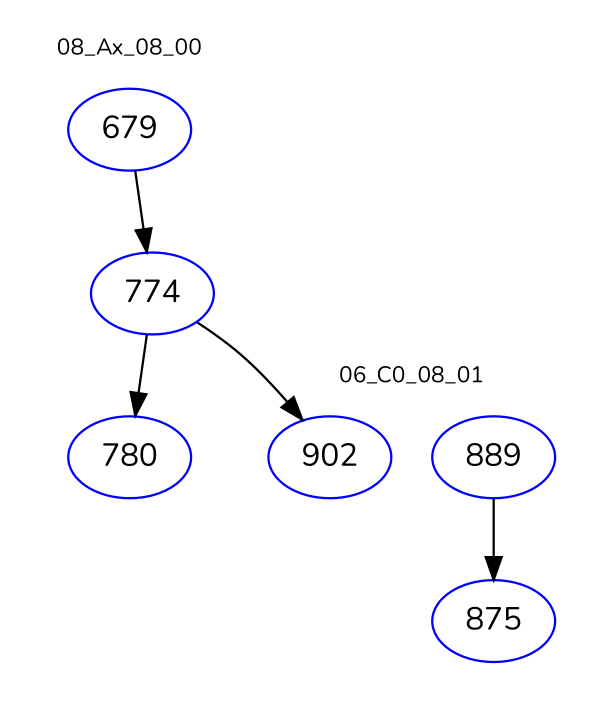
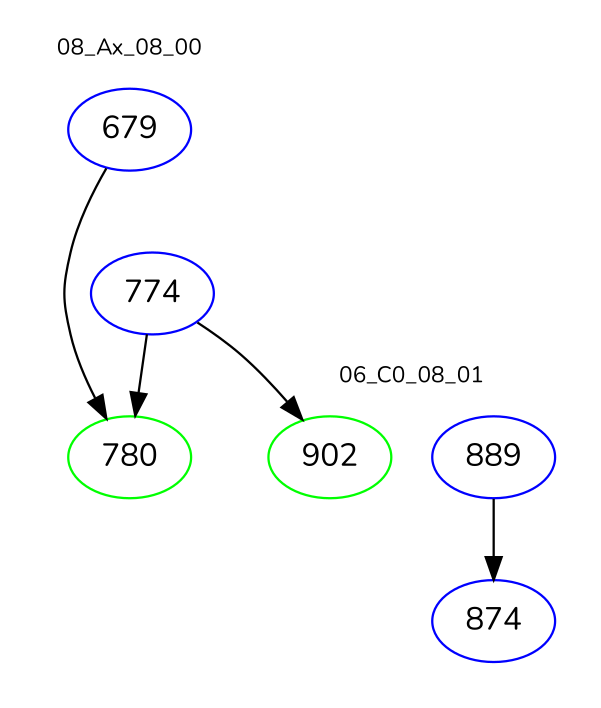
edge "679" -> "774": now "679" -> "780"
node "780": color blue -> green
node "902": color blue -> green
node "875": label "875" -> "874"
